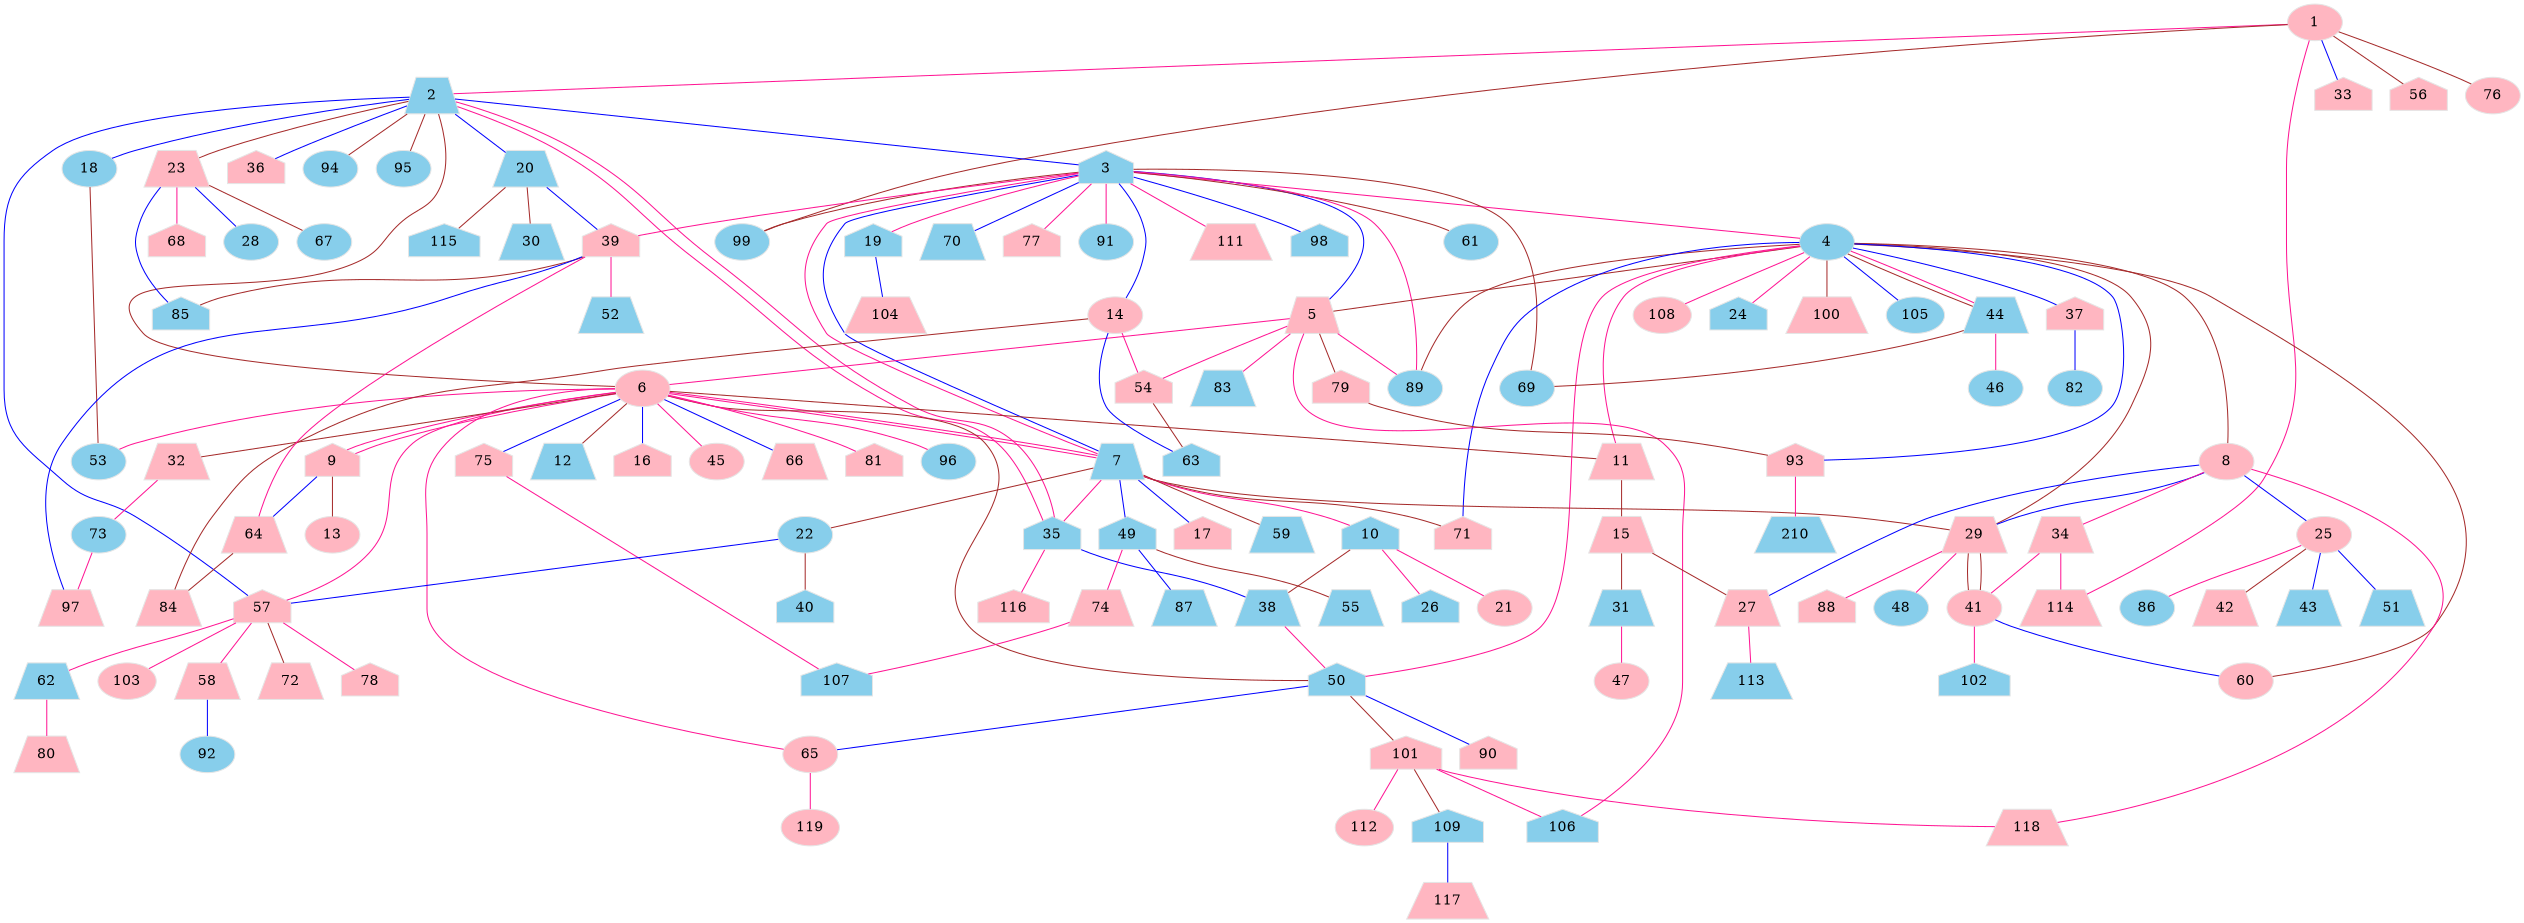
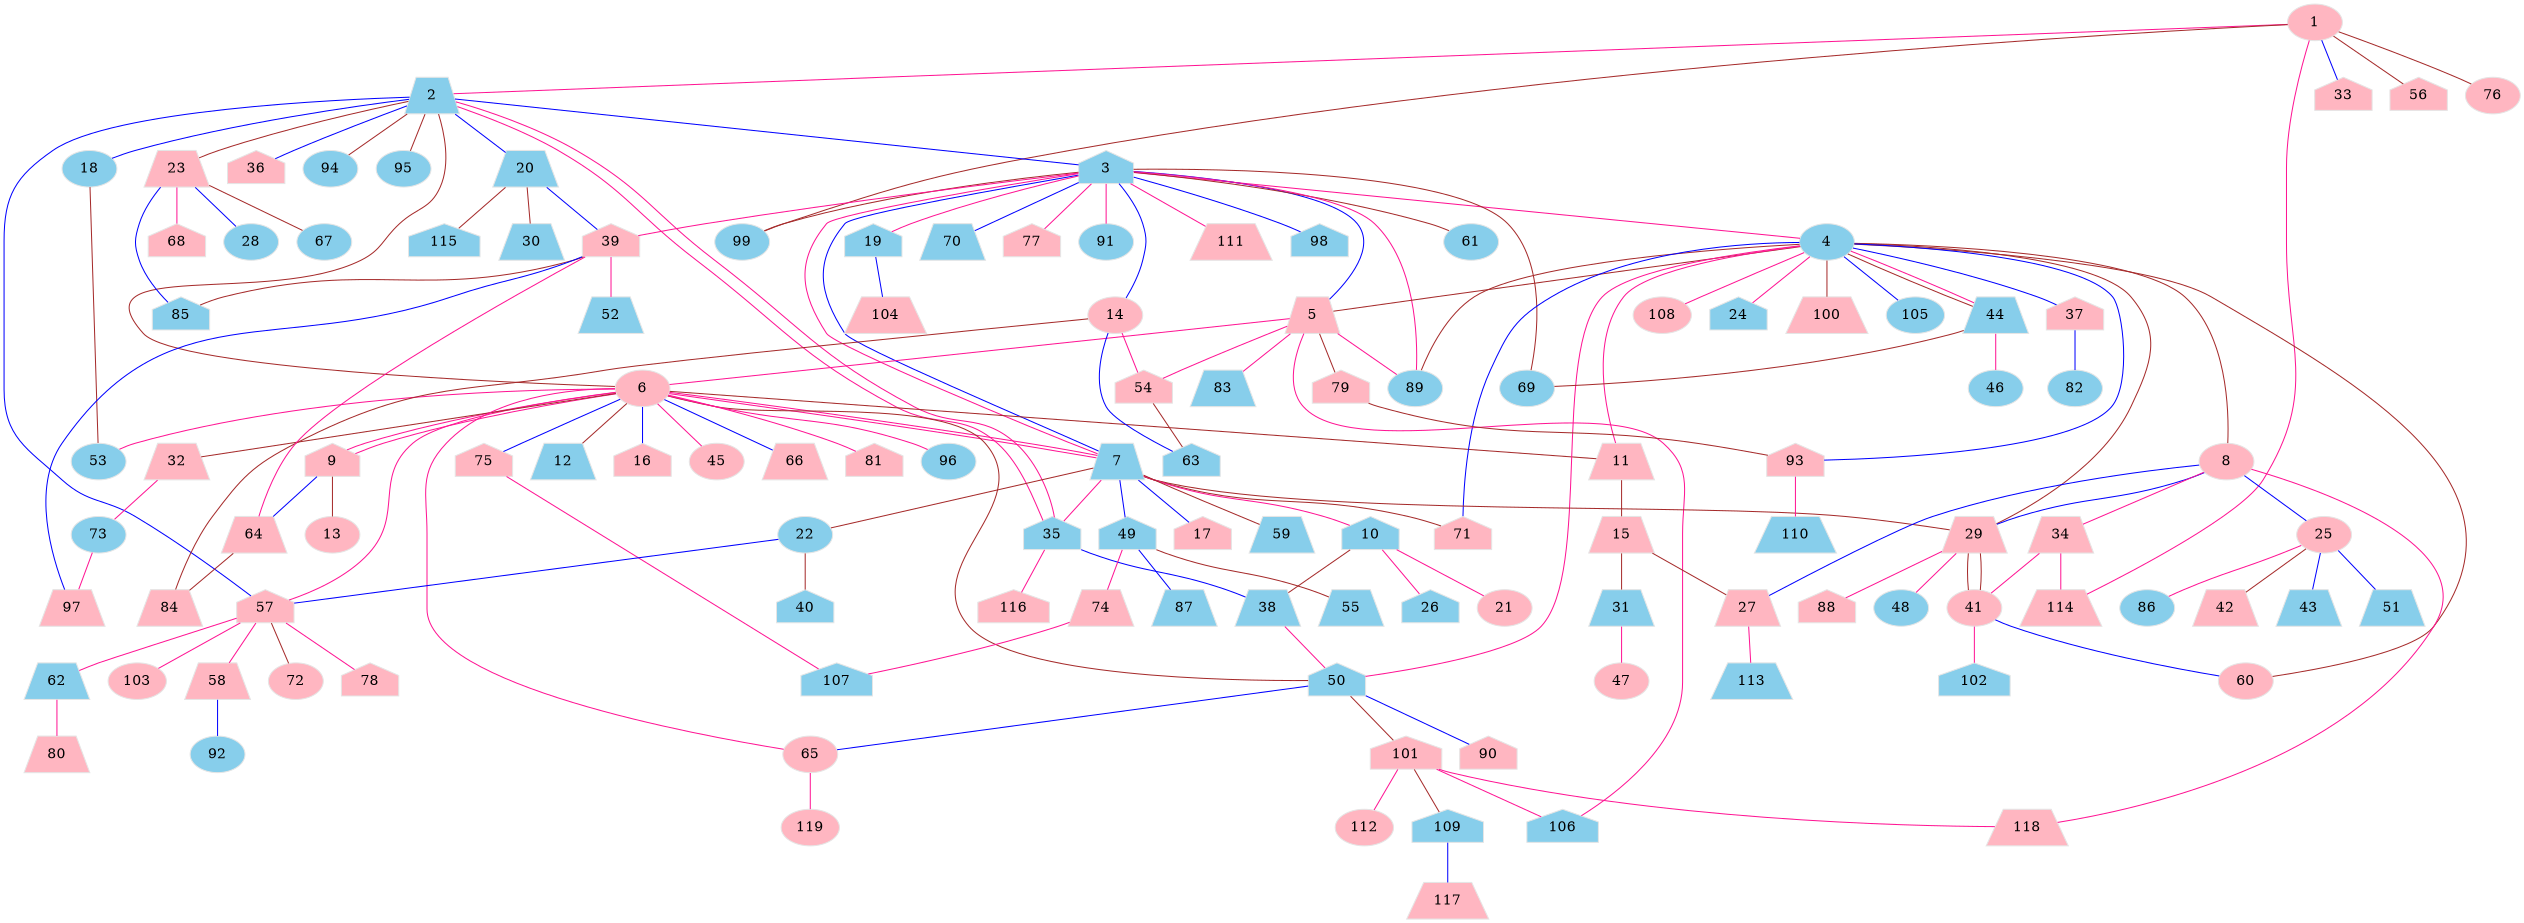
node "210": label "210" -> "110"
node "72": shape trapezium -> ellipse
